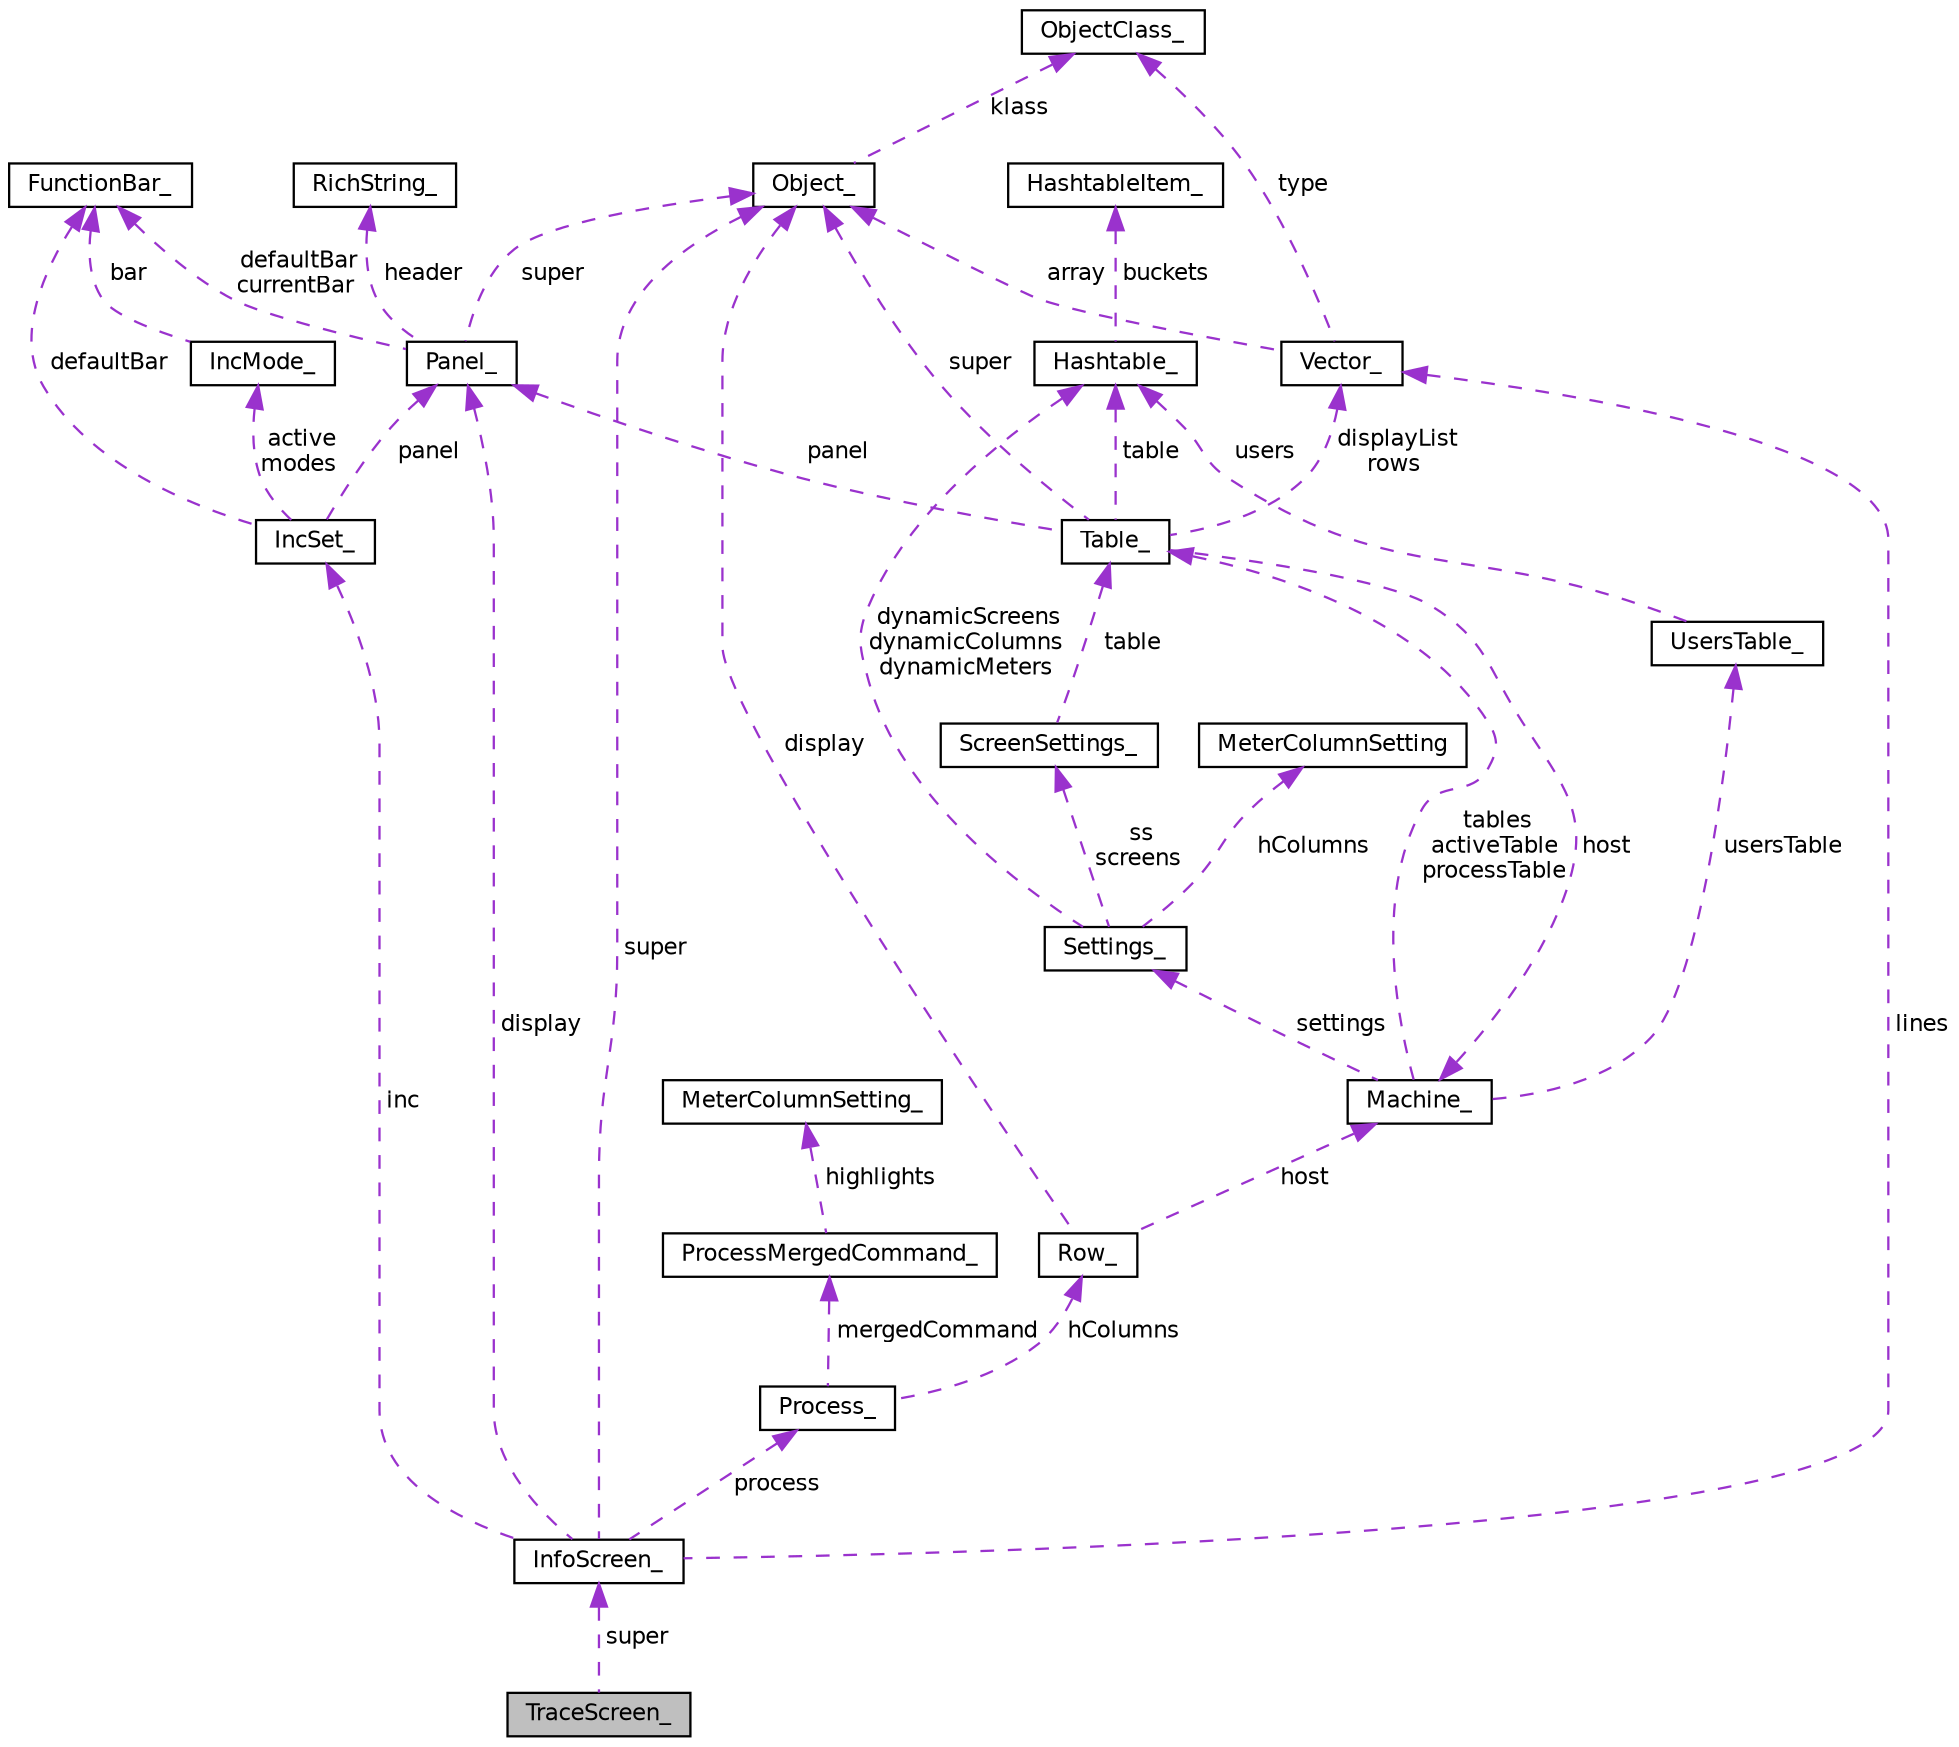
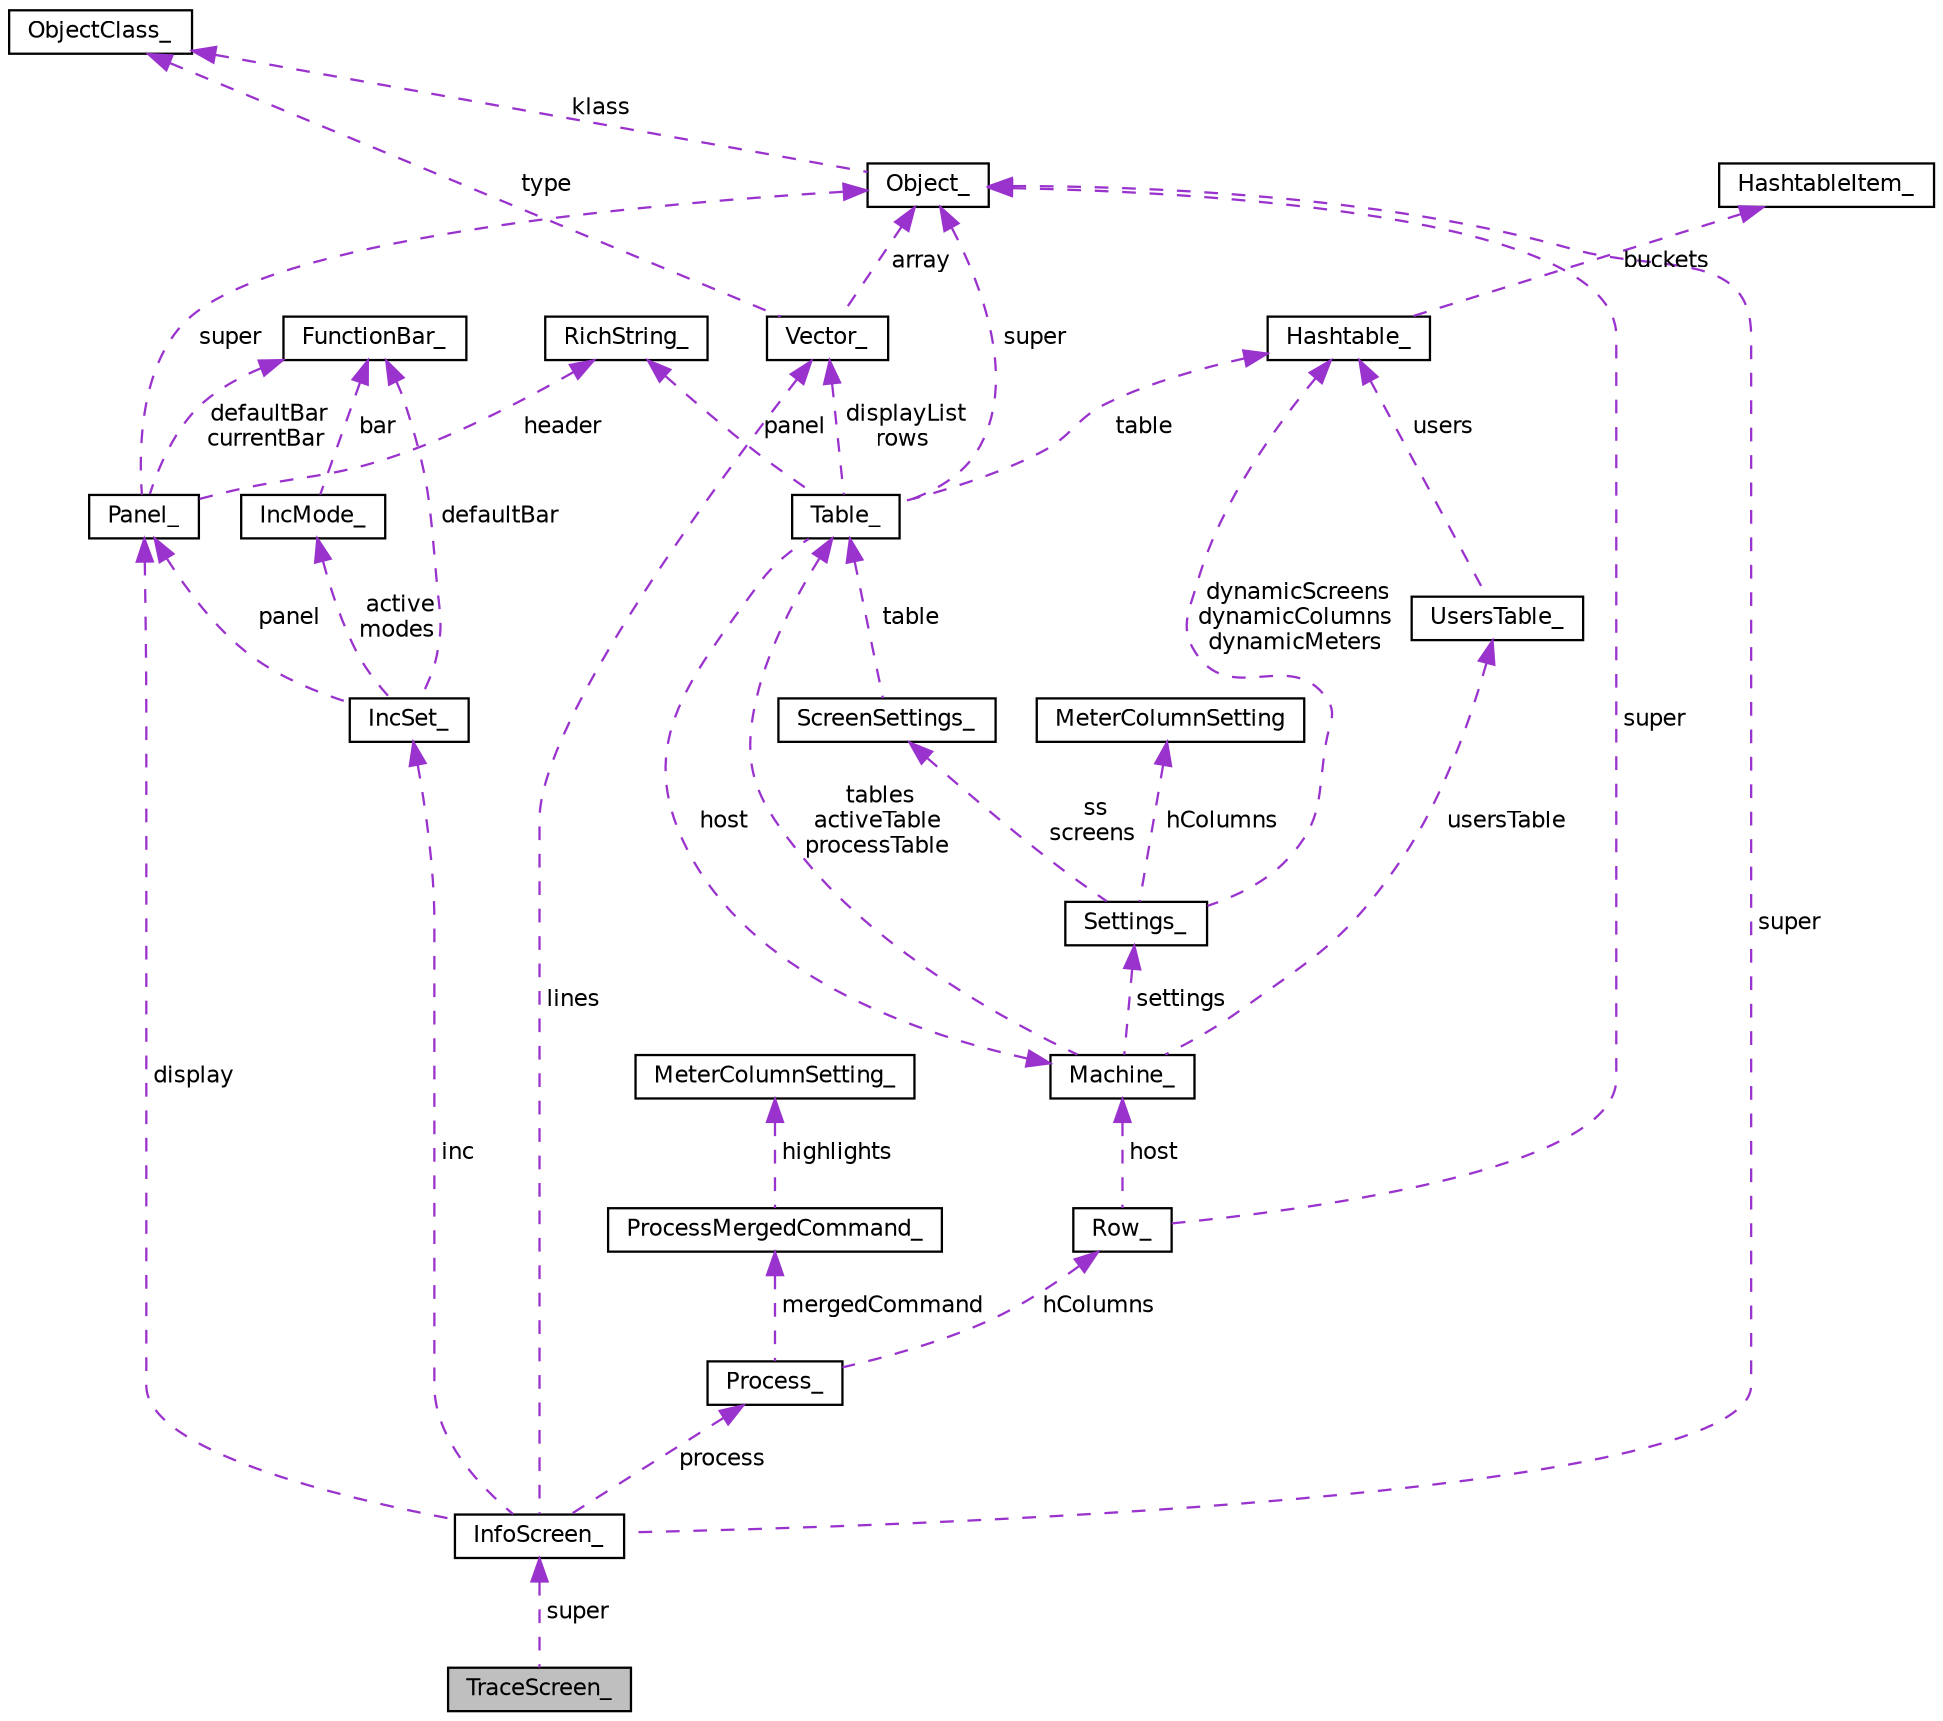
edge "Table_" -> "Panel_": now "Table_" -> "RichString_"
edge "Row_" -> "Object_": label " display" -> " super"
